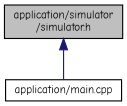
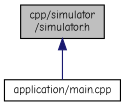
node "application/simulator /simulator.h": label "application/simulator /simulator.h" -> "cpp/simulator /simulator.h"
